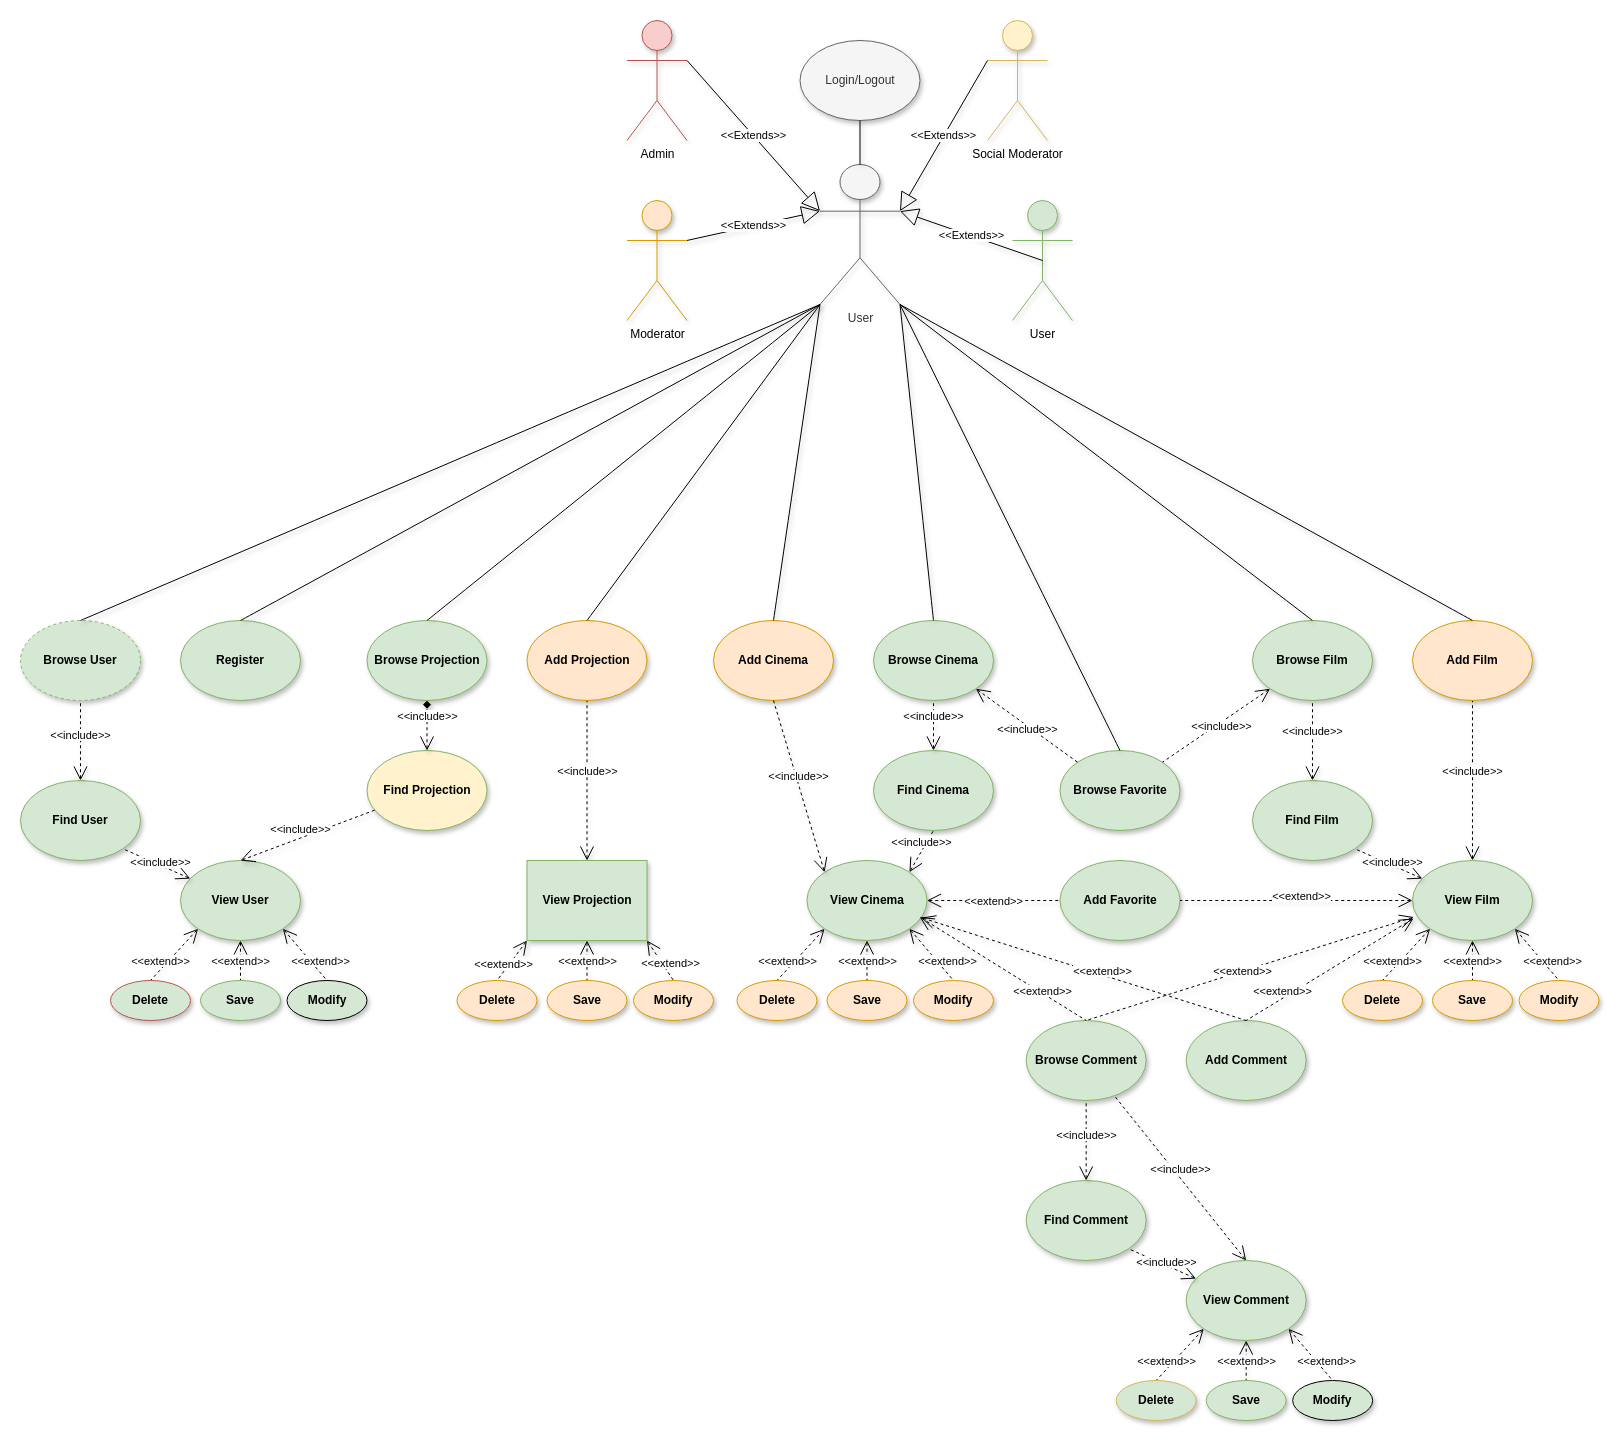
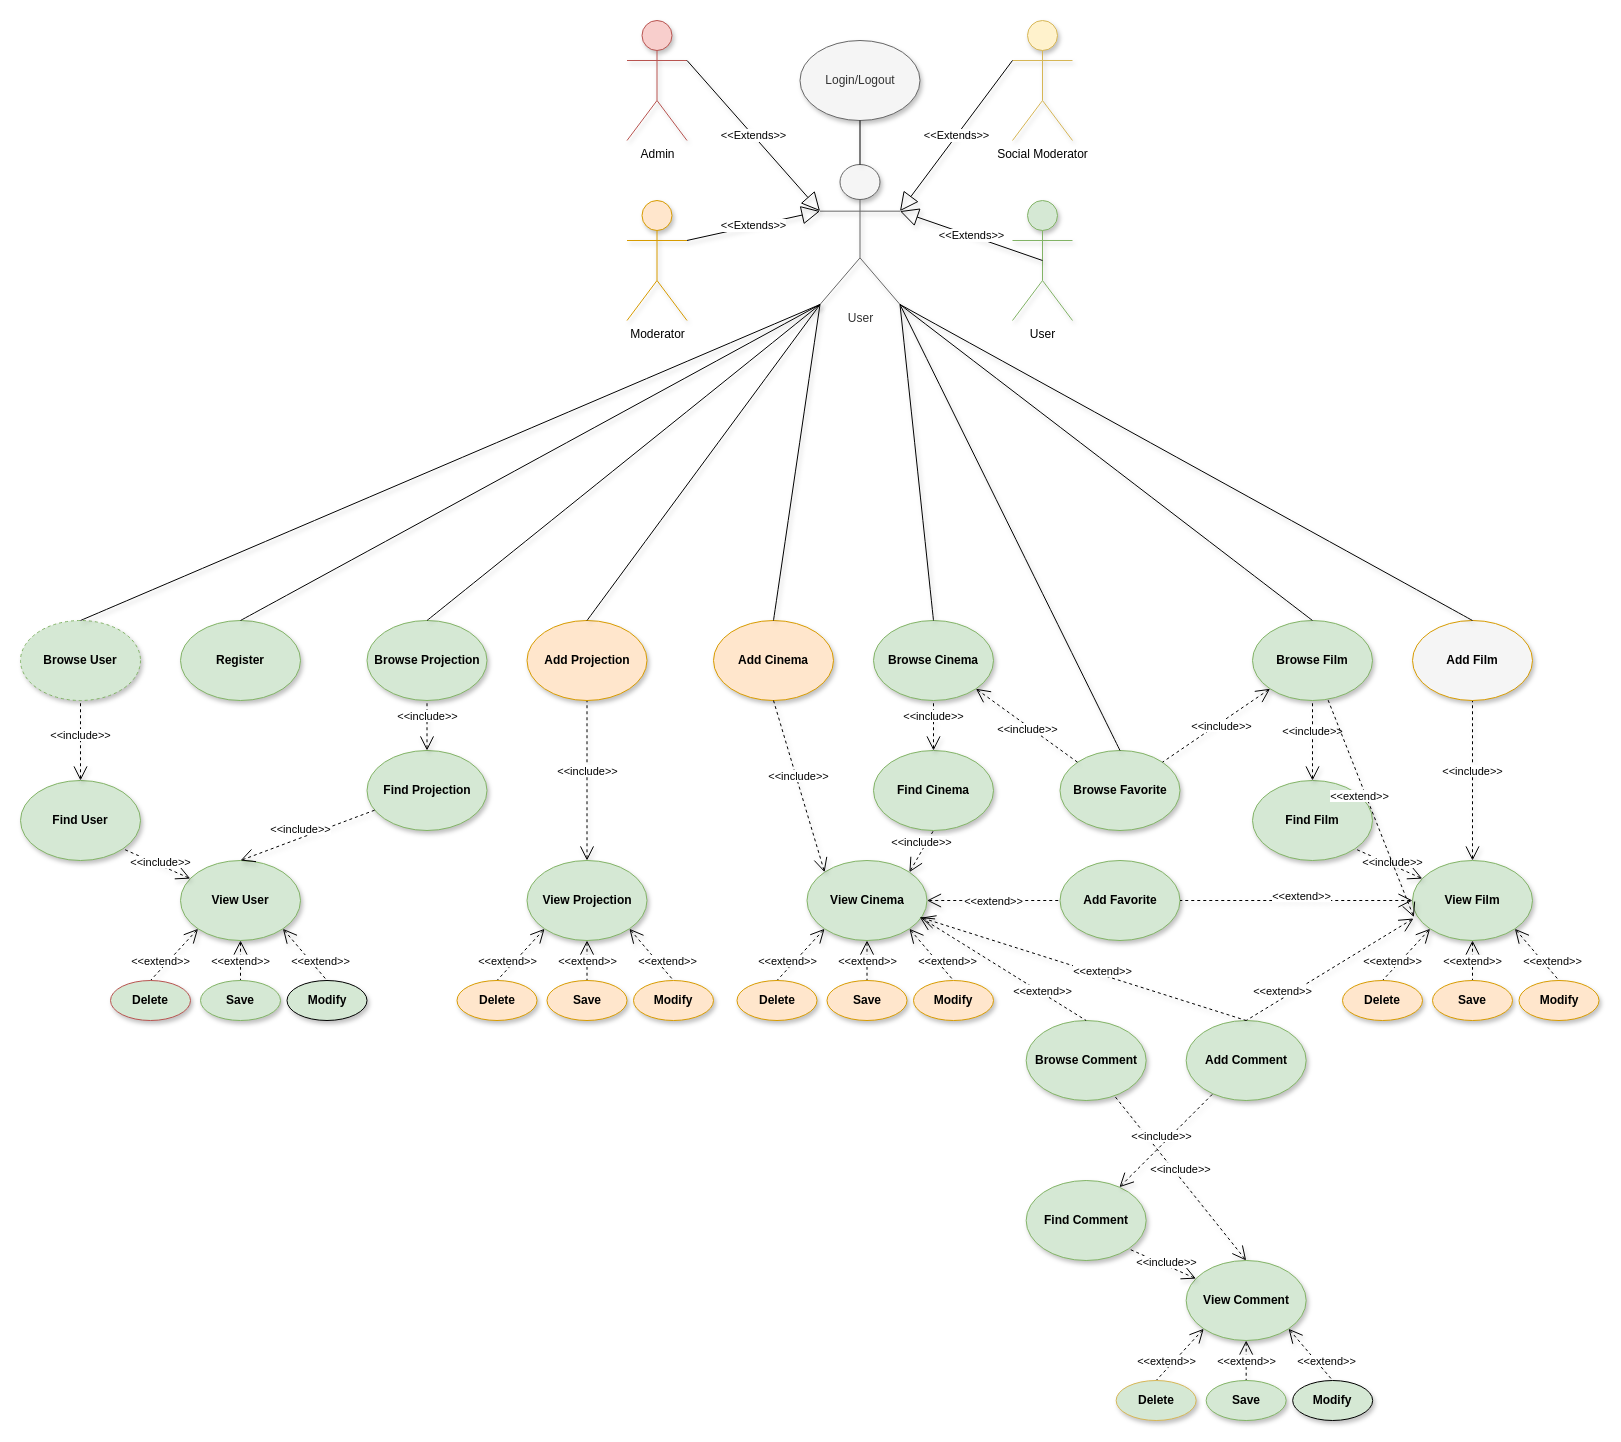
node "Social Moderator": moved (1018, 81) -> (1043, 81)
node "Add Film": fillcolor #ffe6cc -> #f5f5f5
edge "Browse Projection" -- "Find Projection": arrowhead diamond -> none
node "Find Projection": fillcolor #fff2cc -> #d5e8d4
node "View Projection": shape rectangle -> ellipse
edge "Browse Comment" -> "View Film": now "Browse Film" -> "View Film"
edge "Browse Comment" -> "Find Comment": now "Add Comment" -> "Find Comment"
